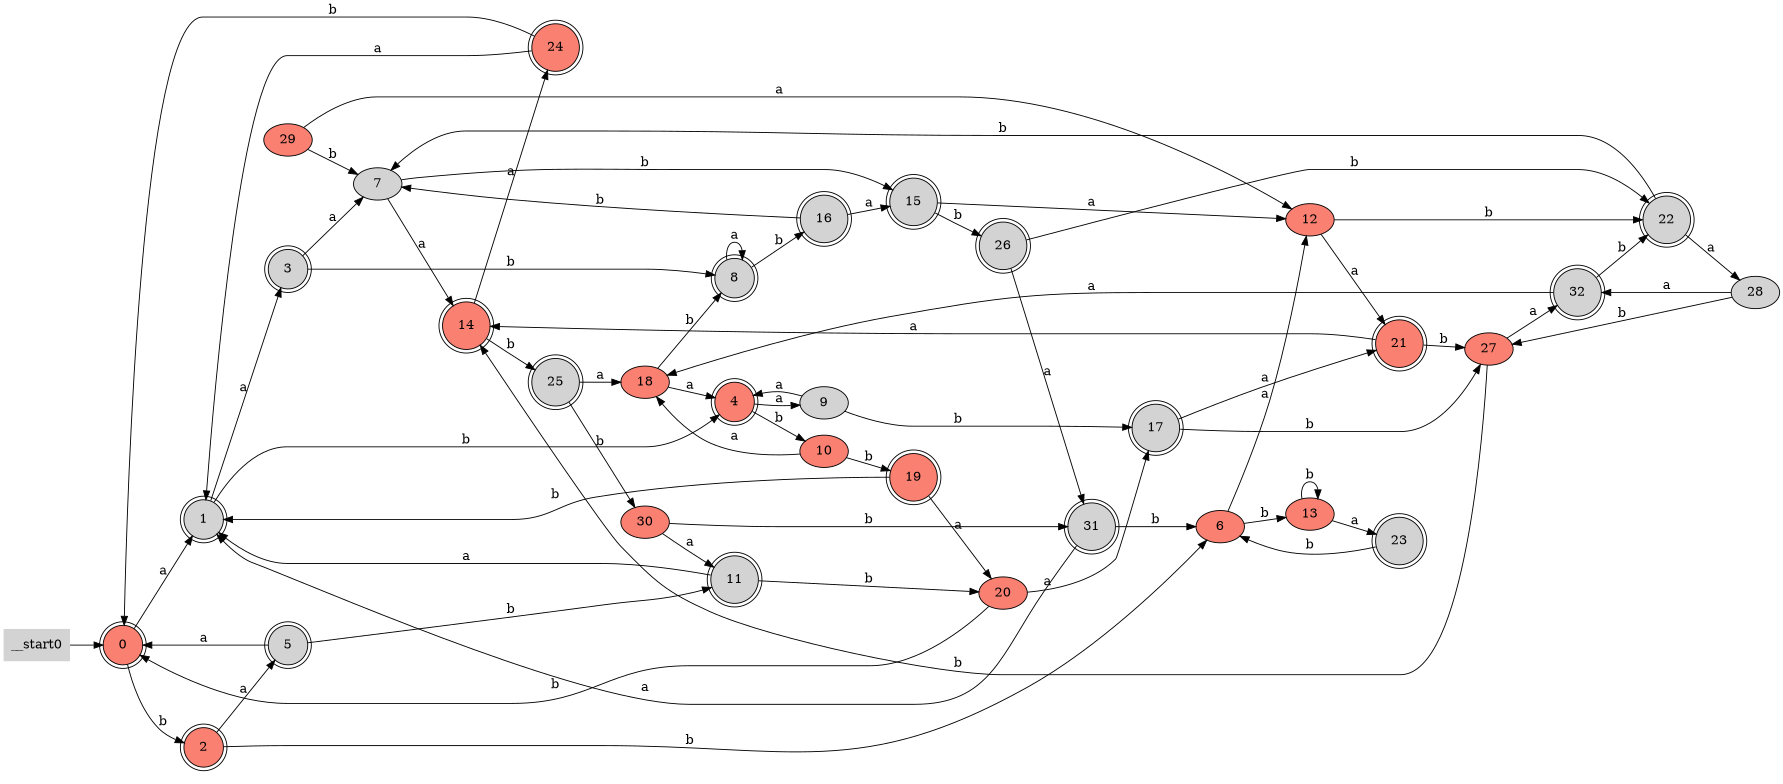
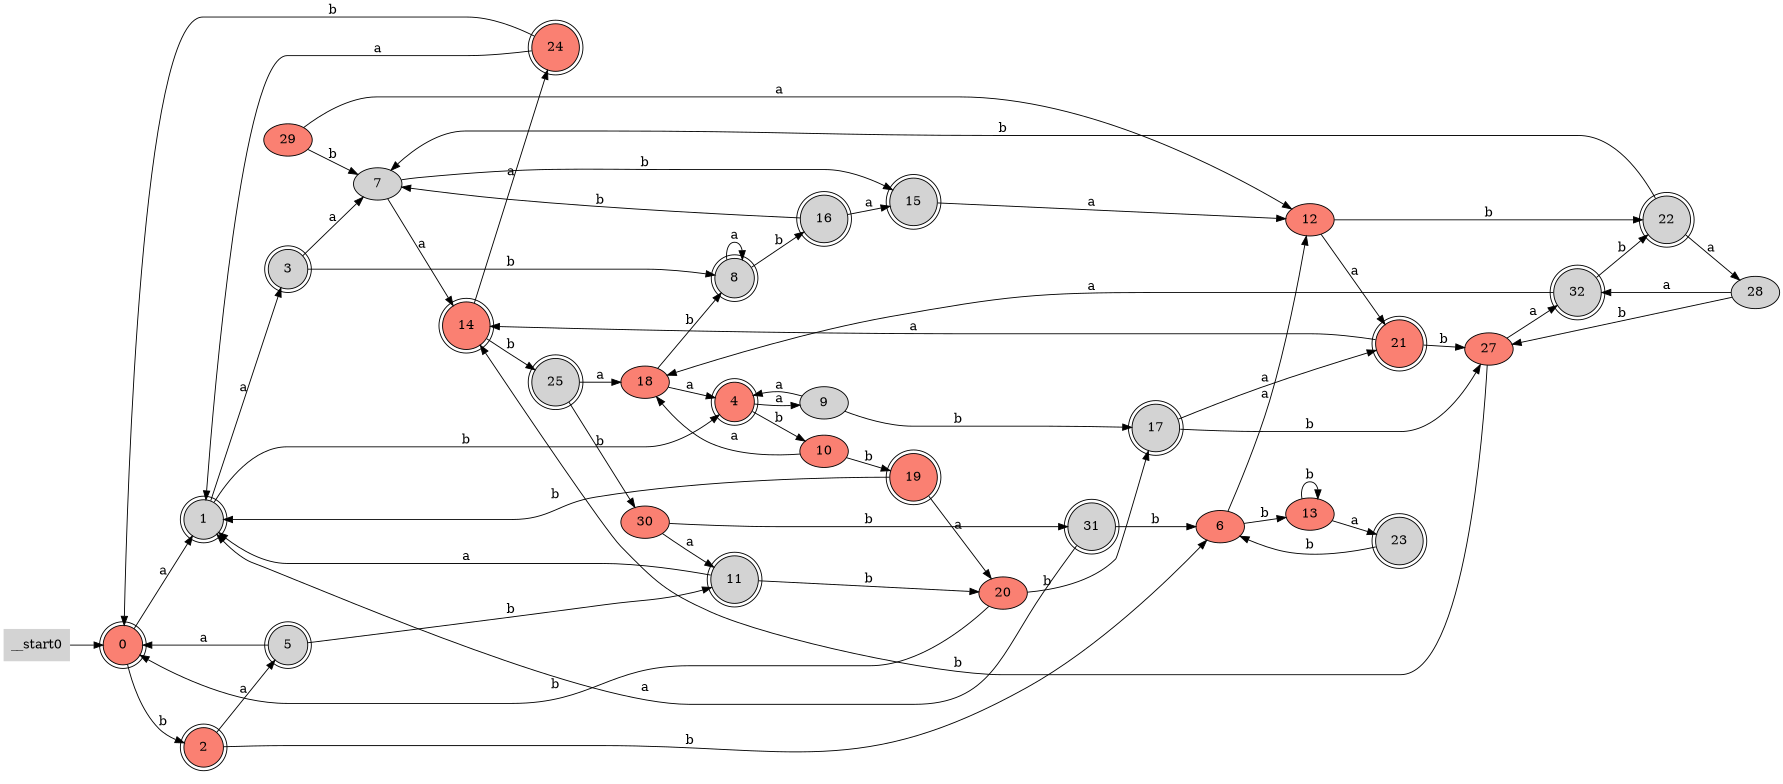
node "26": removed
edge "20" -> "17": label "a" -> "b"
